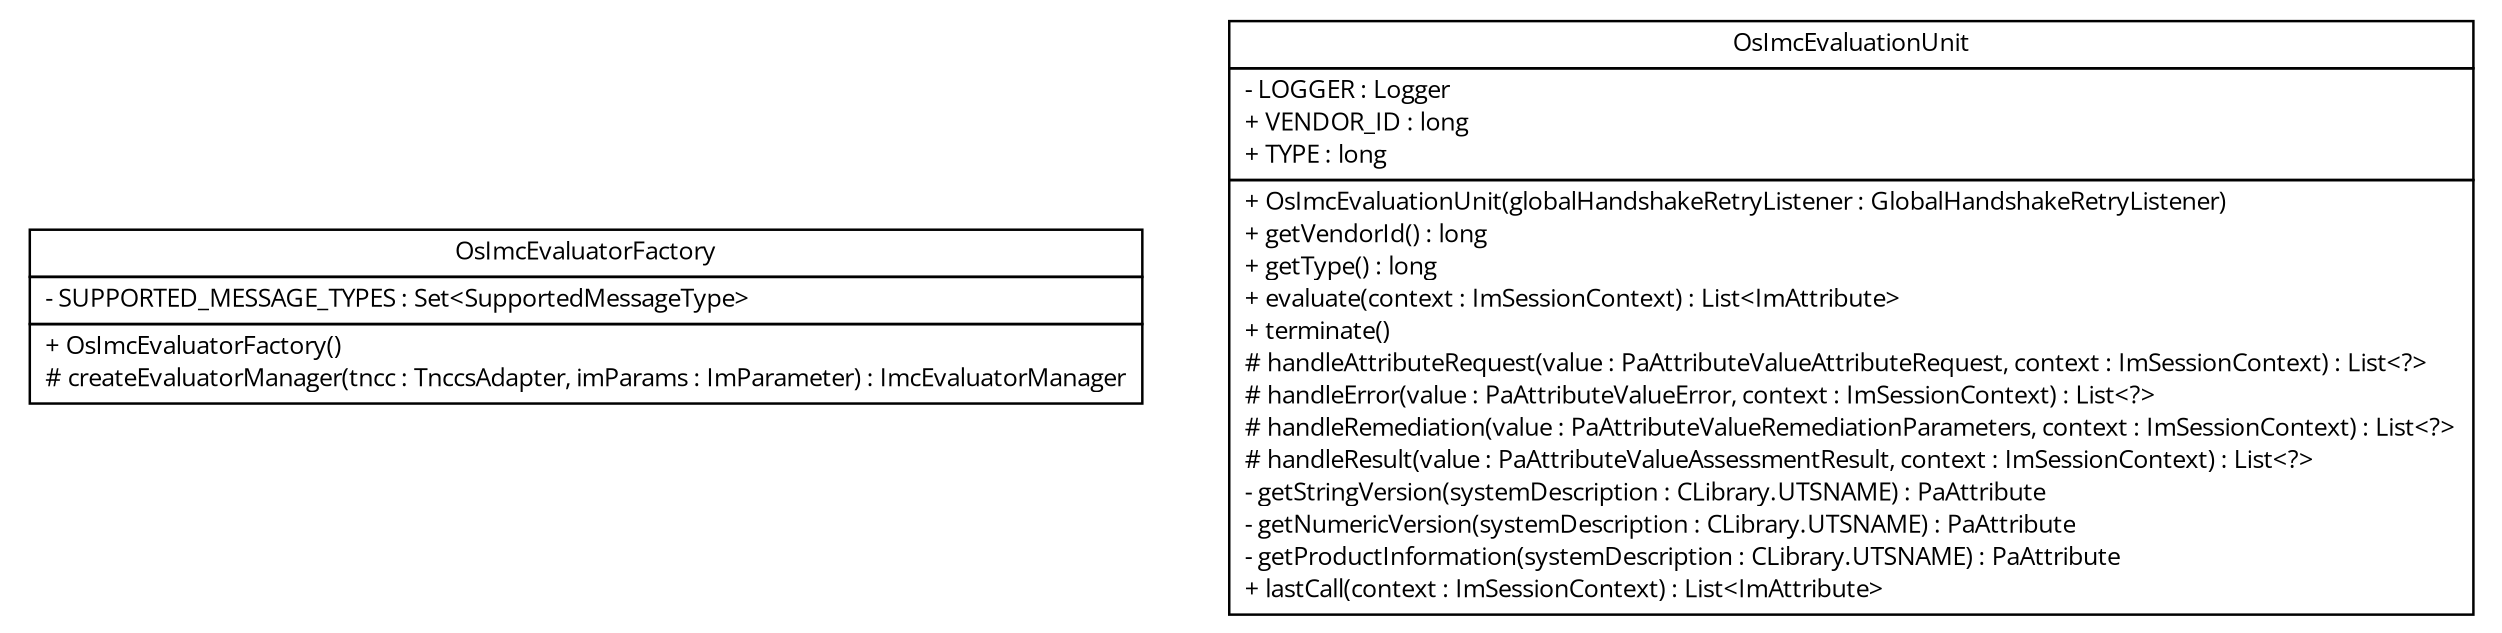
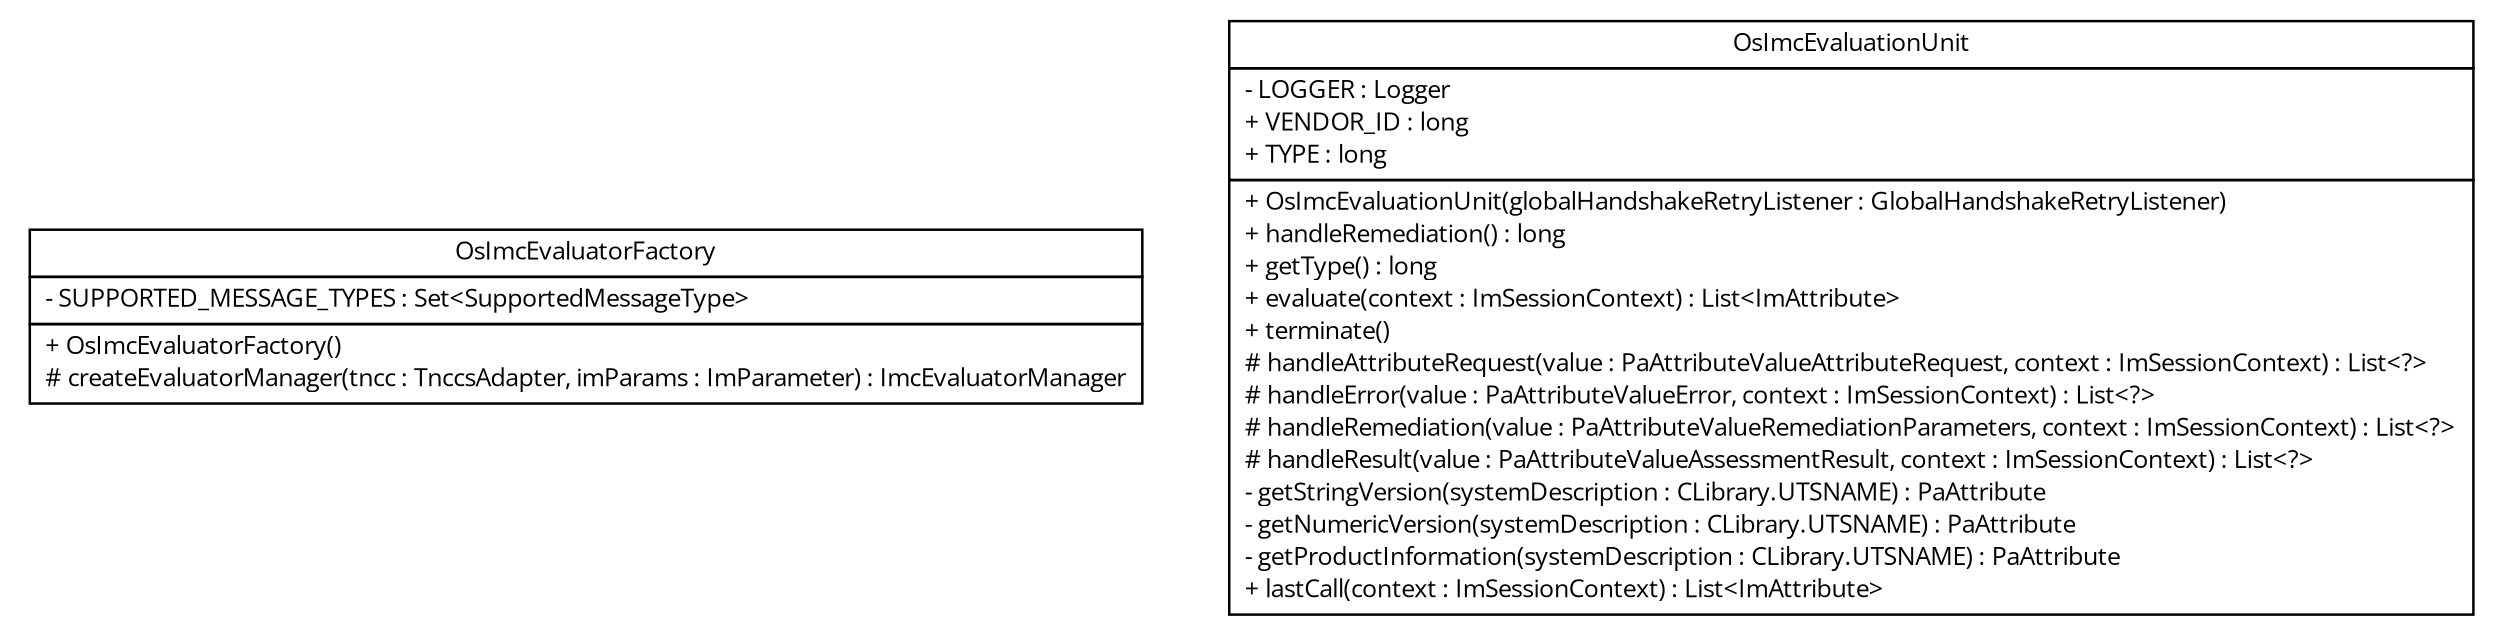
node "OsImcEvaluationUnit": text "+ getVendorId() : long" -> "+ handleRemediation() : long"
